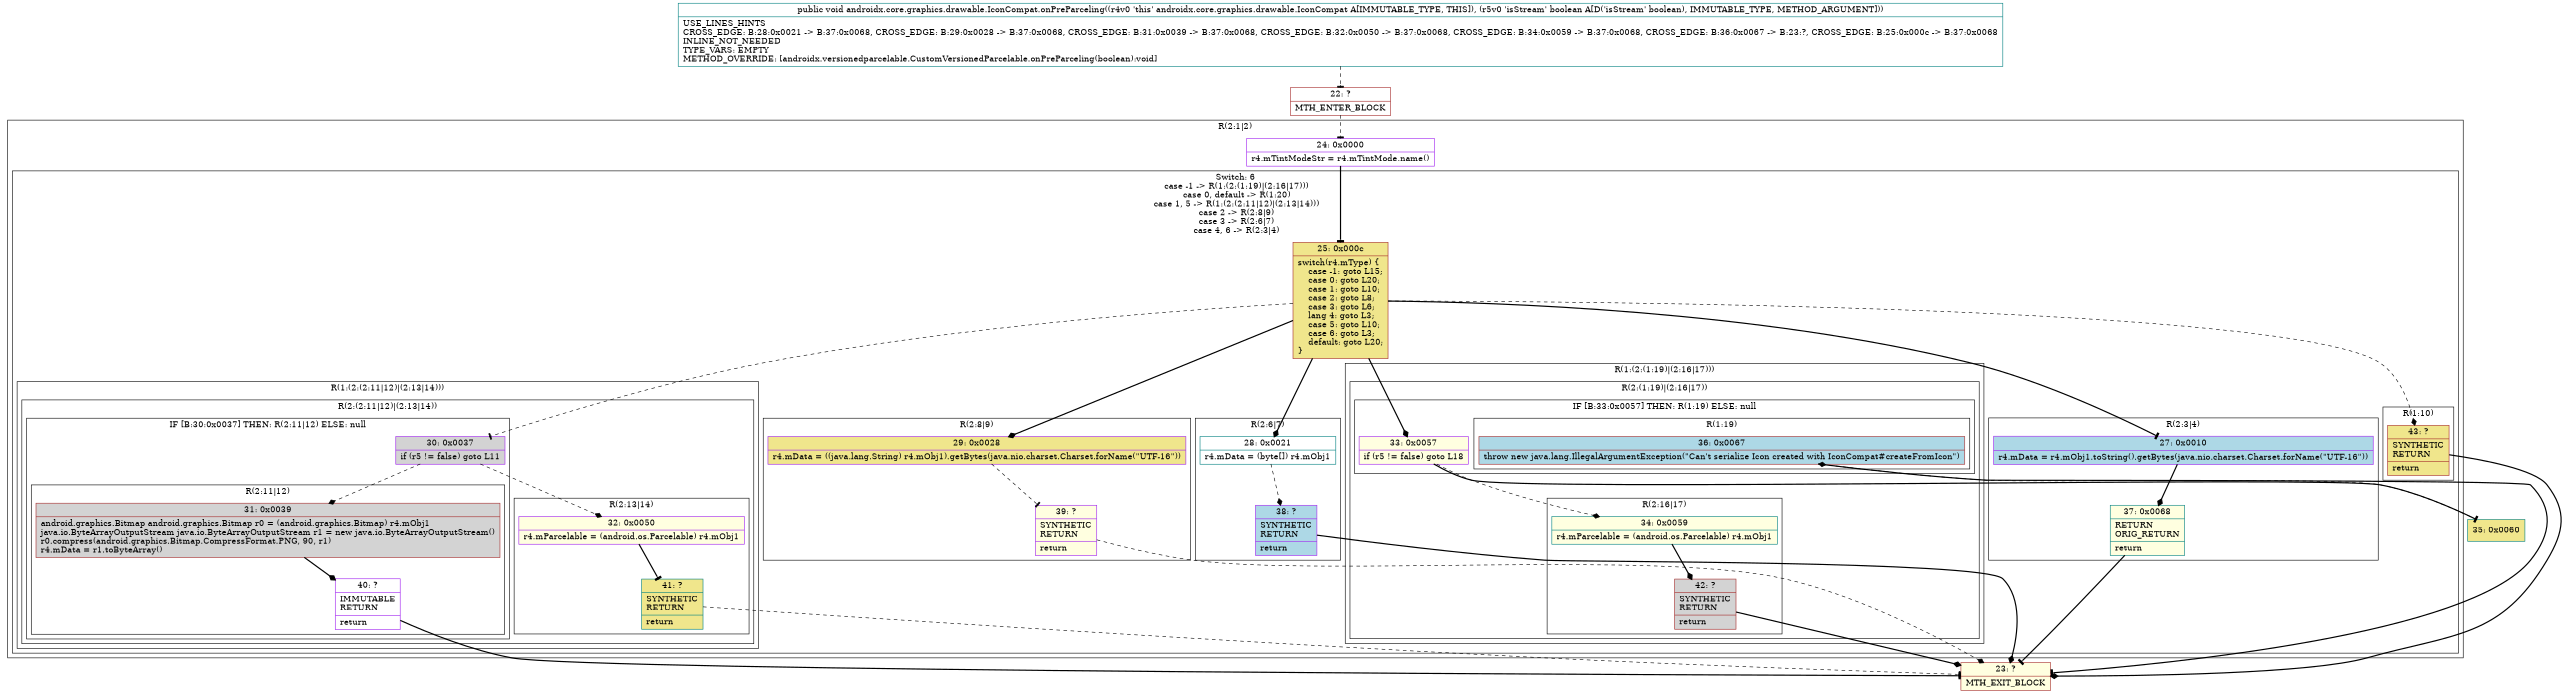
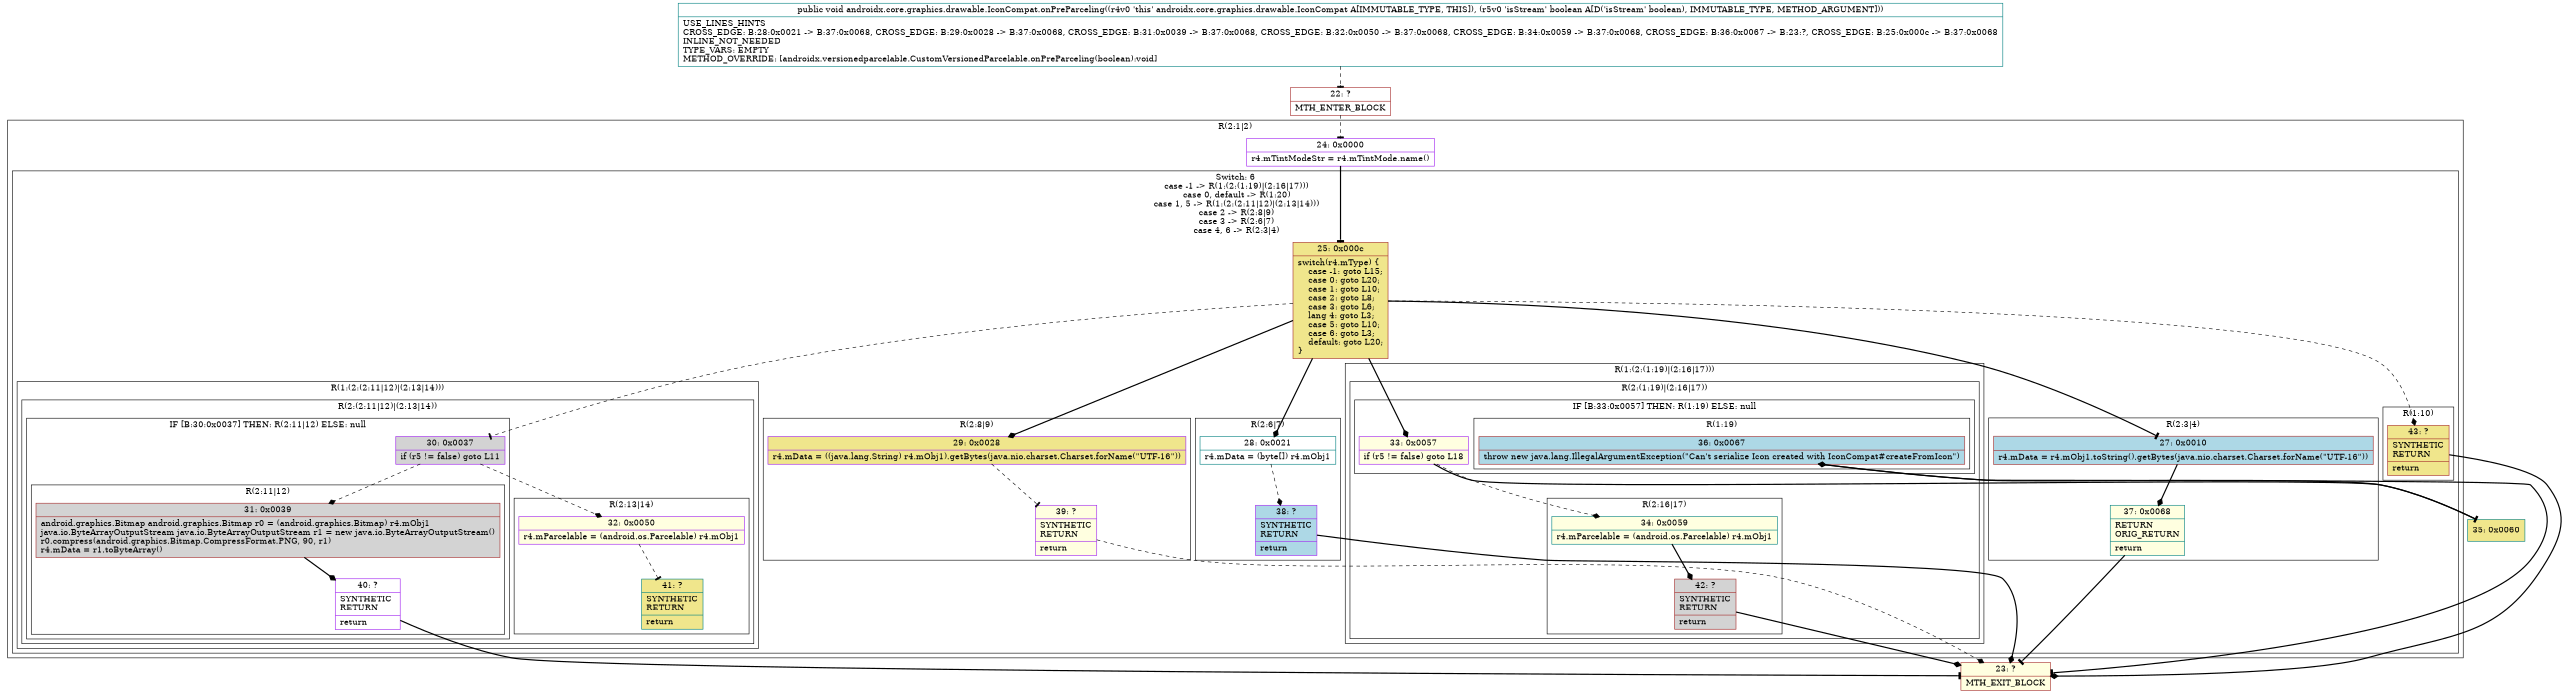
node "27: 0x0010": color purple -> brown
edge "35: 0x0060" -> "36: 0x0067": style dashed -> bold
edge "32: 0x0050" -> "41: ?": style bold -> dashed
node "40: ?": text "IMMUTABLE" -> "SYNTHETIC"
edge "41: ?" -> "23: ?": removed
